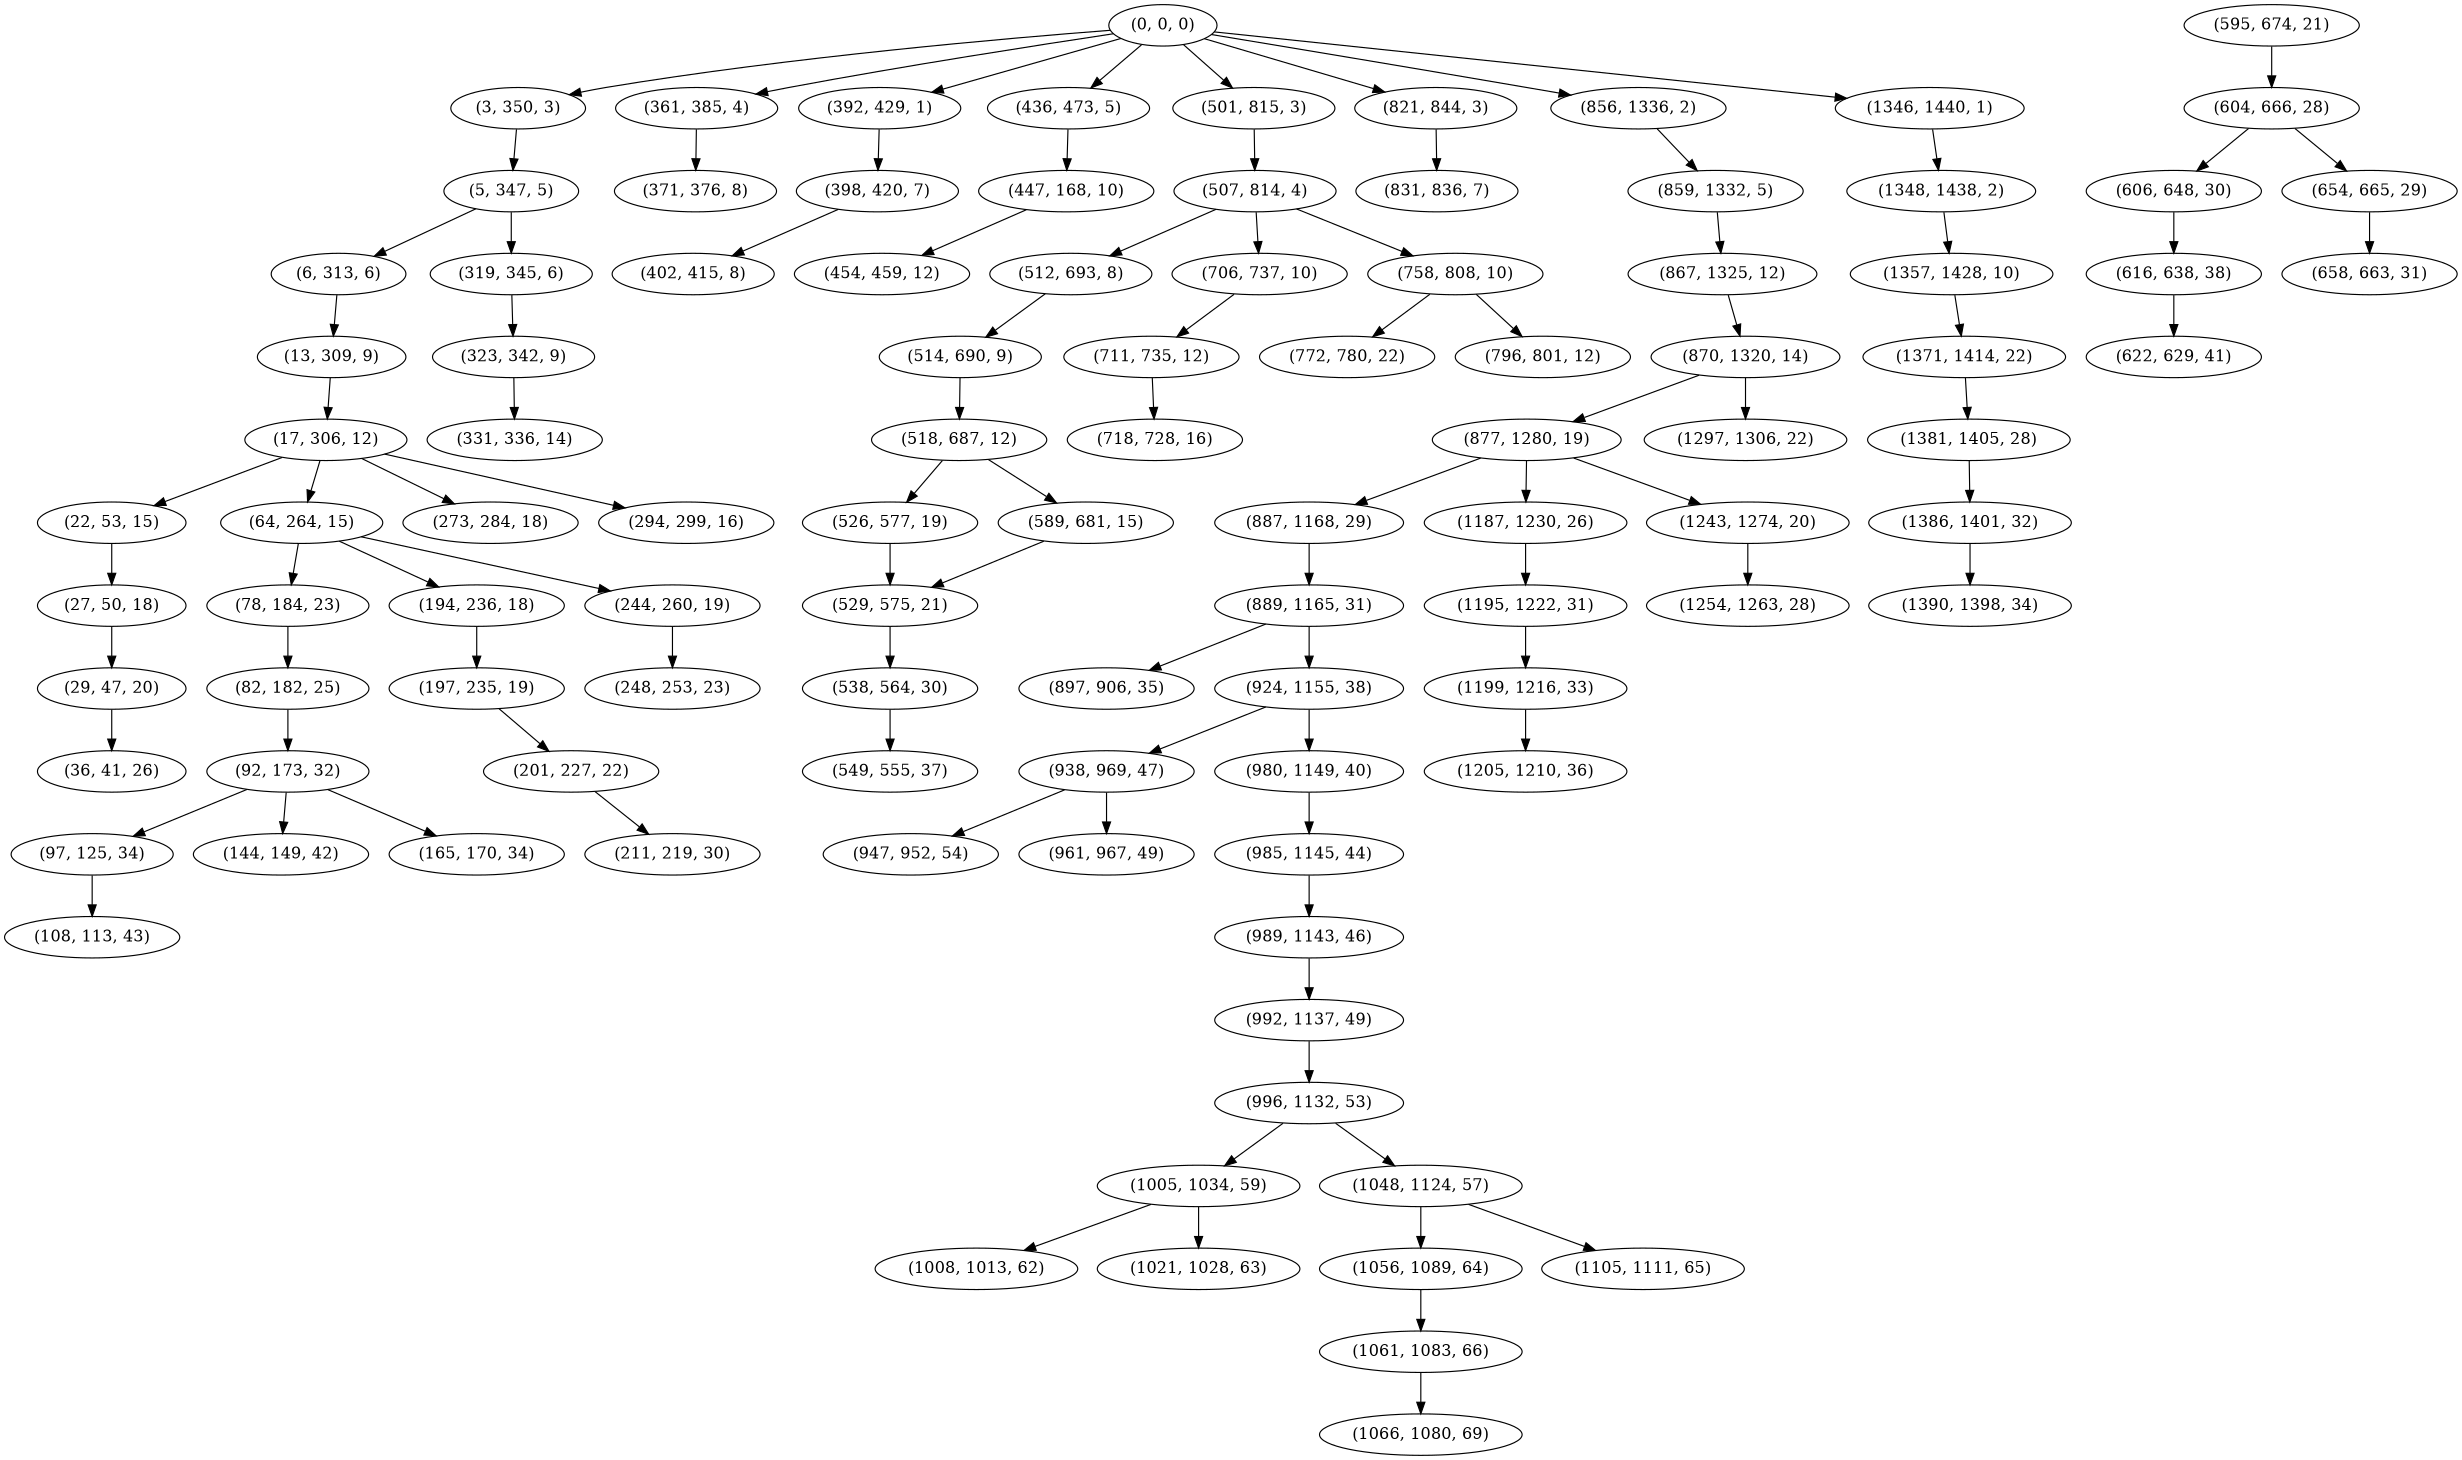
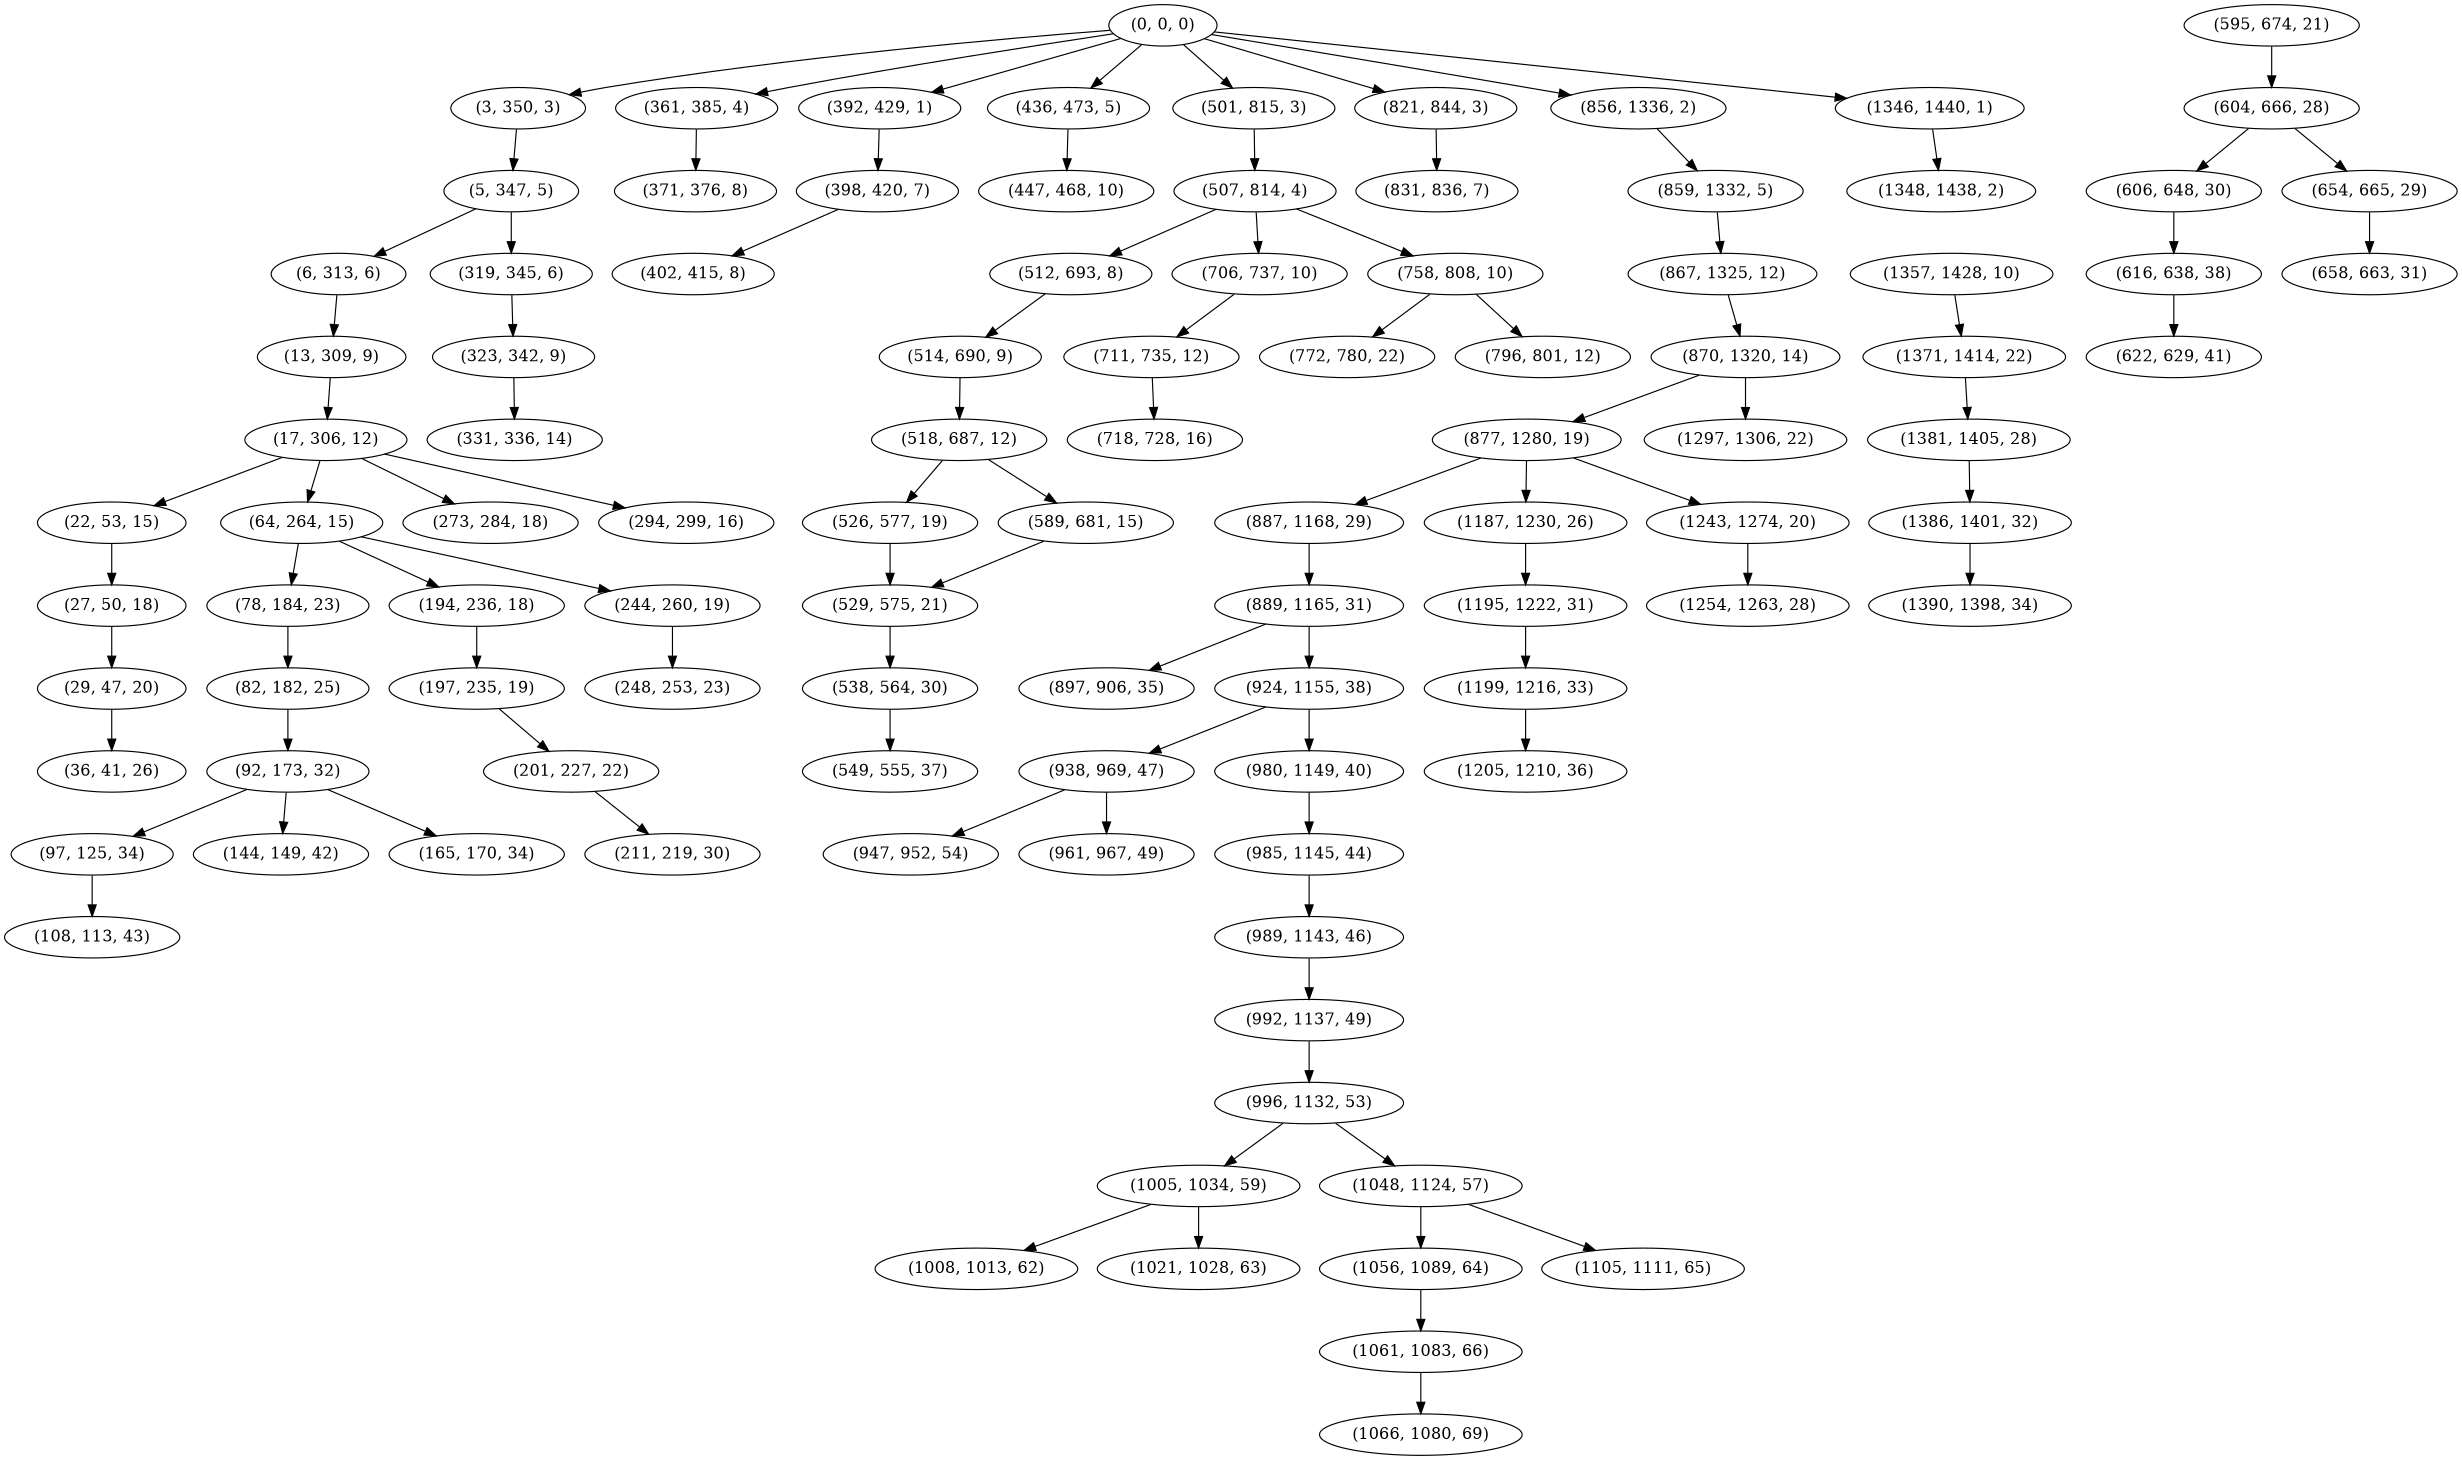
node "(447, 168, 10)": label "(447, 168, 10)" -> "(447, 468, 10)"
edge "(1348, 1438, 2)" -> "(1357, 1428, 10)": removed
node "(454, 459, 12)": removed
